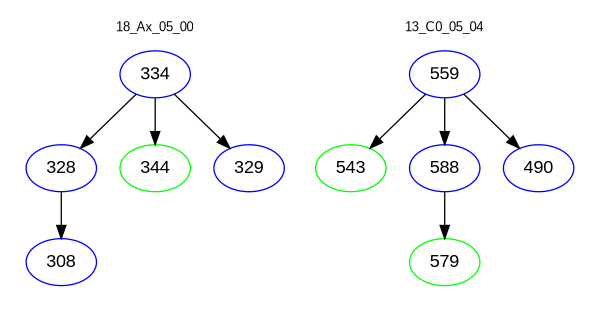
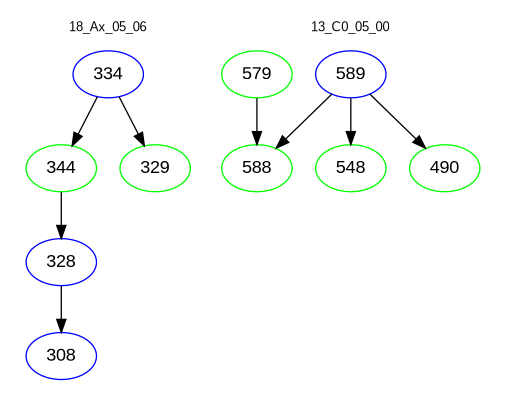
cluster "18_Ax_05_00": label "18_Ax_05_00" -> "18_Ax_05_06"
cluster "13_C0_05_04": label "13_C0_05_04" -> "13_C0_05_00"
node "559": label "559" -> "589"
edge "334" -> "328": now "344" -> "328"
node "329": color blue -> green
node "543": label "543" -> "548"
node "588": color blue -> green
node "490": color blue -> green
edge "588" -> "579": reversed
